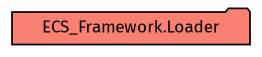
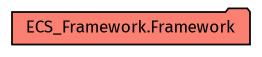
node "ECS_Framework.Loader": label "ECS_Framework.Loader" -> "ECS_Framework.Framework"
